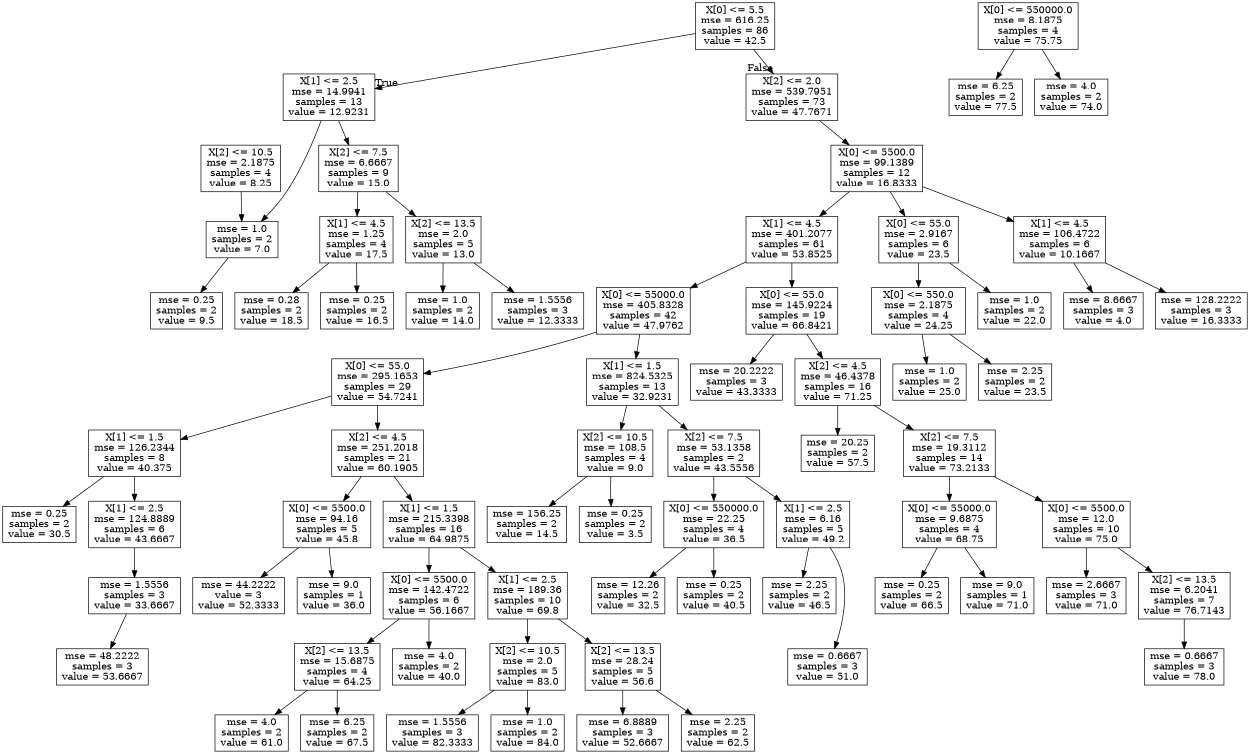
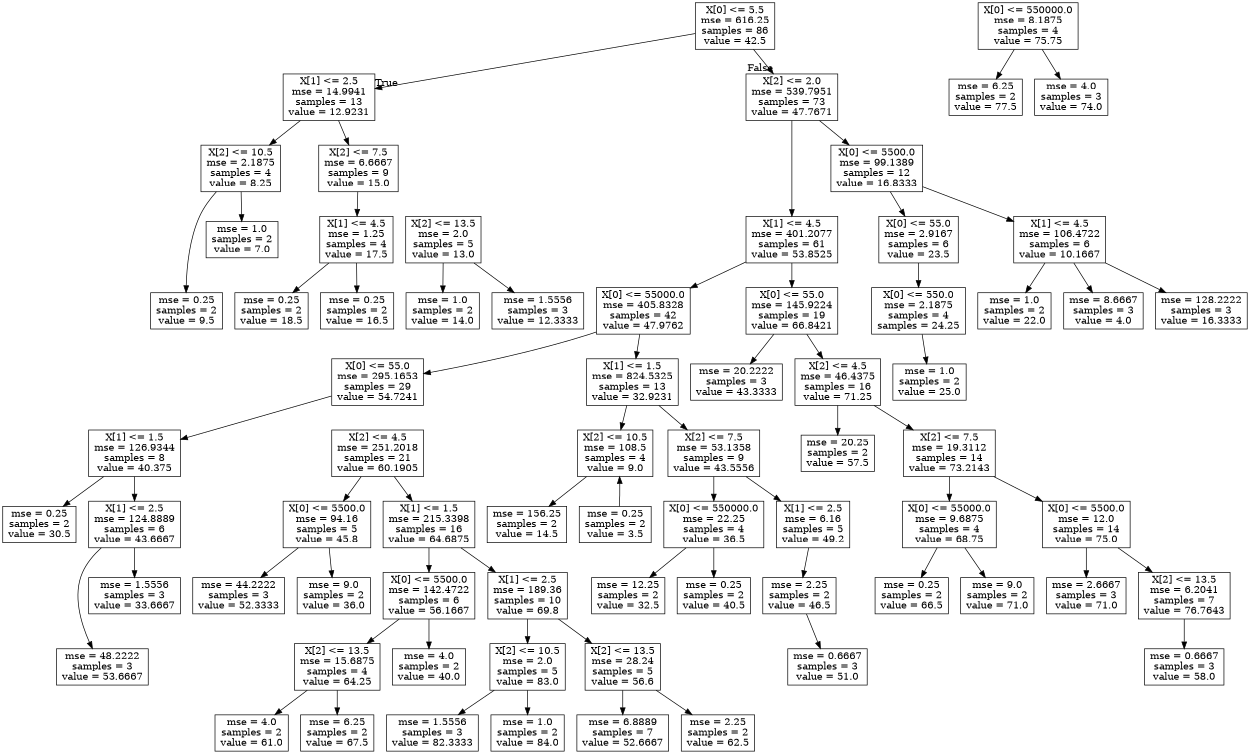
node "mse = 4.0 samples = 2 value = 74.0": label "mse = 4.0 samples = 2 value = 74.0" -> "mse = 4.0 samples = 3 value = 74.0"
edge "X[1] <= 2.5 mse = 14.9941 samples = 13 value = 12.9231" -> "mse = 1.0 samples = 2 value = 7.0": now "X[1] <= 2.5 mse = 14.9941 samples = 13 value = 12.9231" -> "X[2] <= 10.5 mse = 2.1875 samples = 4 value = 8.25"
edge "X[2] <= 7.5 mse = 6.6667 samples = 9 value = 15.0" -> "X[2] <= 13.5 mse = 2.0 samples = 5 value = 13.0": removed
edge "X[0] <= 5500.0 mse = 99.1389 samples = 12 value = 16.8333" -> "X[1] <= 4.5 mse = 401.2077 samples = 61 value = 53.8525": now "X[2] <= 2.0 mse = 539.7951 samples = 73 value = 47.7671" -> "X[1] <= 4.5 mse = 401.2077 samples = 61 value = 53.8525"
edge "mse = 1.0 samples = 2 value = 7.0" -> "mse = 0.25 samples = 2 value = 9.5": now "X[2] <= 10.5 mse = 2.1875 samples = 4 value = 8.25" -> "mse = 0.25 samples = 2 value = 9.5"
edge "X[0] <= 55.0 mse = 2.9167 samples = 6 value = 23.5" -> "mse = 1.0 samples = 2 value = 22.0": now "X[1] <= 4.5 mse = 106.4722 samples = 6 value = 10.1667" -> "mse = 1.0 samples = 2 value = 22.0"
node "mse = 0.28 samples = 2 value = 18.5": label "mse = 0.28 samples = 2 value = 18.5" -> "mse = 0.25 samples = 2 value = 18.5"
node "X[0] <= 550.0 mse = 2.1875 samples = 4 value = 24.25": label "X[0] <= 550.0 mse = 2.1875 samples = 4 value = 24.25" -> "X[0] <= 550.0 mse = 2.1875 samples = 4 samples = 24.25"
node "X[2] <= 4.5 mse = 46.4378 samples = 16 value = 71.25": label "X[2] <= 4.5 mse = 46.4378 samples = 16 value = 71.25" -> "X[2] <= 4.5 mse = 46.4375 samples = 16 value = 71.25"
node "mse = 2.25 samples = 2 value = 23.5": removed
edge "X[0] <= 55.0 mse = 295.1653 samples = 29 value = 54.7241" -> "X[2] <= 4.5 mse = 251.2018 samples = 21 value = 60.1905": removed
node "X[1] <= 1.5 mse = 126.2344 samples = 8 value = 40.375": label "X[1] <= 1.5 mse = 126.2344 samples = 8 value = 40.375" -> "X[1] <= 1.5 mse = 126.9344 samples = 8 value = 40.375"
node "X[2] <= 7.5 mse = 53.1358 samples = 2 value = 43.5556": label "X[2] <= 7.5 mse = 53.1358 samples = 2 value = 43.5556" -> "X[2] <= 7.5 mse = 53.1358 samples = 9 value = 43.5556"
node "X[2] <= 7.5 mse = 19.3112 samples = 14 value = 73.2133": label "X[2] <= 7.5 mse = 19.3112 samples = 14 value = 73.2133" -> "X[2] <= 7.5 mse = 19.3112 samples = 14 value = 73.2143"
edge "X[2] <= 10.5 mse = 108.5 samples = 4 value = 9.0" -> "mse = 0.25 samples = 2 value = 3.5": reversed
node "X[1] <= 1.5 mse = 215.3398 samples = 16 value = 64.9875": label "X[1] <= 1.5 mse = 215.3398 samples = 16 value = 64.9875" -> "X[1] <= 1.5 mse = 215.3398 samples = 16 value = 64.6875"
node "X[0] <= 5500.0 mse = 12.0 samples = 10 value = 75.0": label "X[0] <= 5500.0 mse = 12.0 samples = 10 value = 75.0" -> "X[0] <= 5500.0 mse = 12.0 samples = 14 value = 75.0"
edge "X[1] <= 2.5 mse = 6.16 samples = 5 value = 49.2" -> "mse = 0.6667 samples = 3 value = 51.0": now "mse = 2.25 samples = 2 value = 46.5" -> "mse = 0.6667 samples = 3 value = 51.0"
node "mse = 44.2222 value = 3 value = 52.3333": label "mse = 44.2222 value = 3 value = 52.3333" -> "mse = 44.2222 samples = 3 value = 52.3333"
node "mse = 9.0 samples = 1 value = 36.0": label "mse = 9.0 samples = 1 value = 36.0" -> "mse = 9.0 samples = 2 value = 36.0"
node "mse = 12.26 samples = 2 value = 32.5": label "mse = 12.26 samples = 2 value = 32.5" -> "mse = 12.25 samples = 2 value = 32.5"
node "mse = 9.0 samples = 1 value = 71.0": label "mse = 9.0 samples = 1 value = 71.0" -> "mse = 9.0 samples = 2 value = 71.0"
node "X[2] <= 13.5 mse = 6.2041 samples = 7 value = 76.7143": label "X[2] <= 13.5 mse = 6.2041 samples = 7 value = 76.7143" -> "X[2] <= 13.5 mse = 6.2041 samples = 7 value = 76.7643"
edge "mse = 1.5556 samples = 3 value = 33.6667" -> "mse = 48.2222 samples = 3 value = 53.6667": now "X[1] <= 2.5 mse = 124.8889 samples = 6 value = 43.6667" -> "mse = 48.2222 samples = 3 value = 53.6667"
node "mse = 0.6667 samples = 3 value = 78.0": label "mse = 0.6667 samples = 3 value = 78.0" -> "mse = 0.6667 samples = 3 value = 58.0"
node "mse = 6.8889 samples = 3 value = 52.6667": label "mse = 6.8889 samples = 3 value = 52.6667" -> "mse = 6.8889 samples = 7 value = 52.6667"
